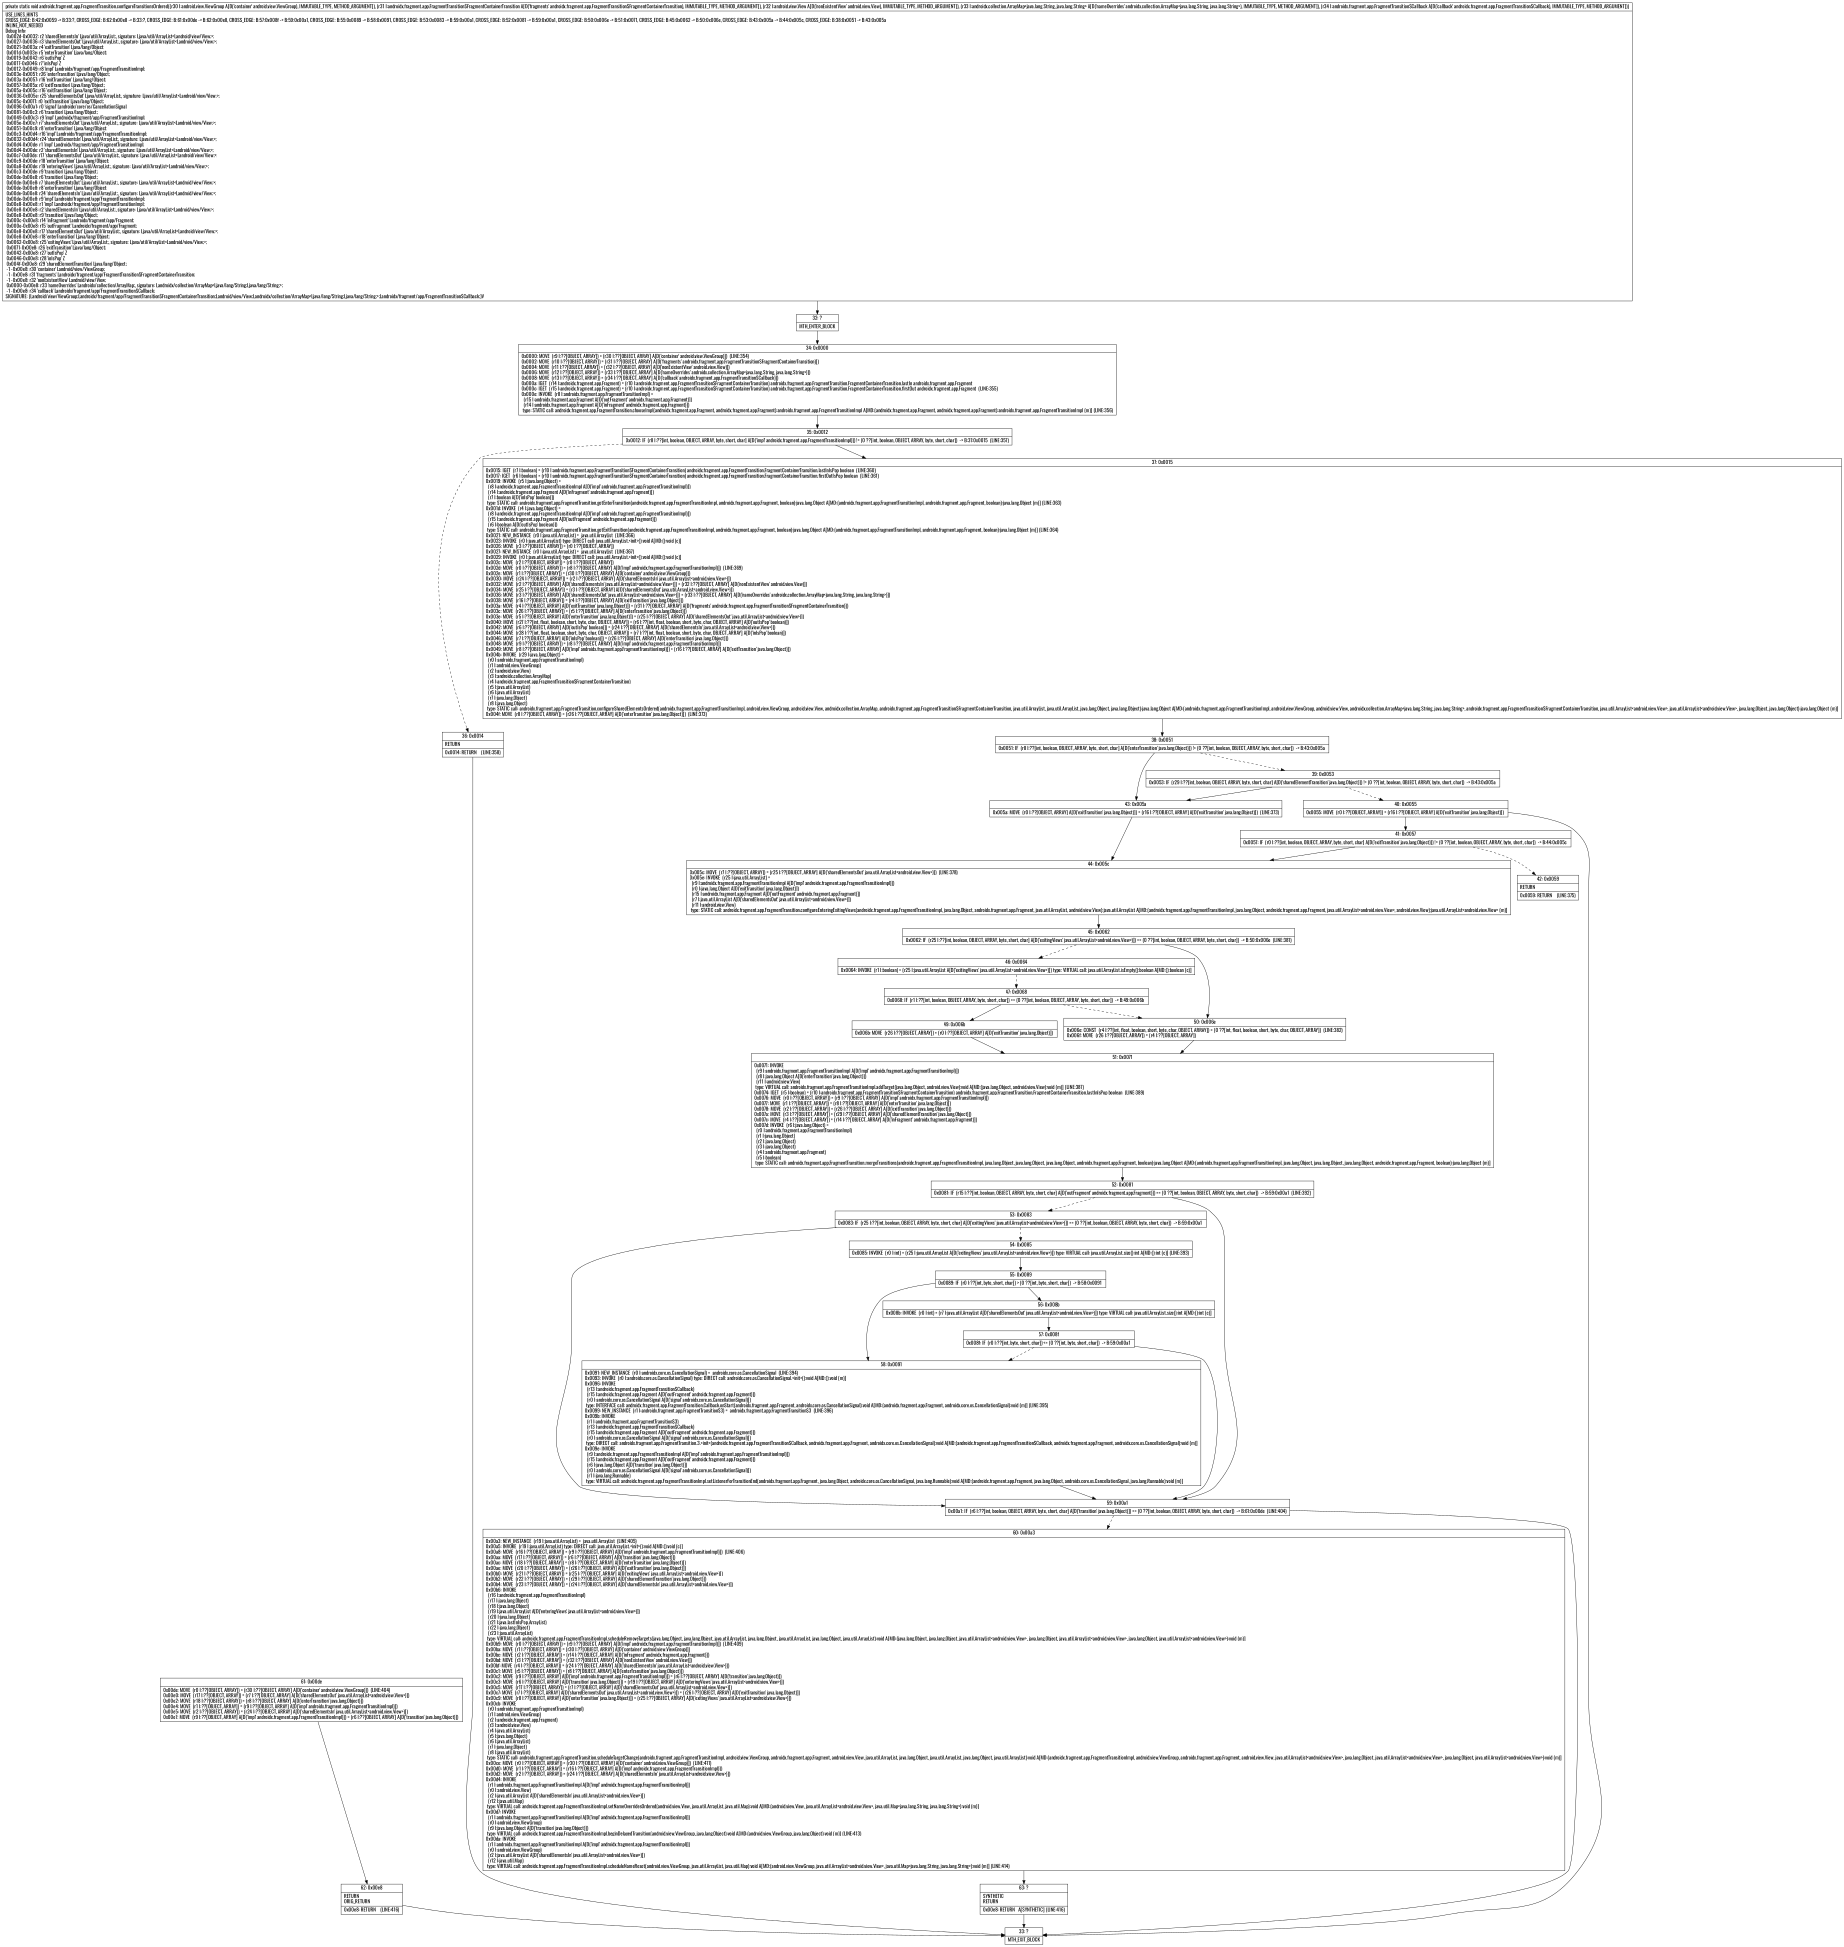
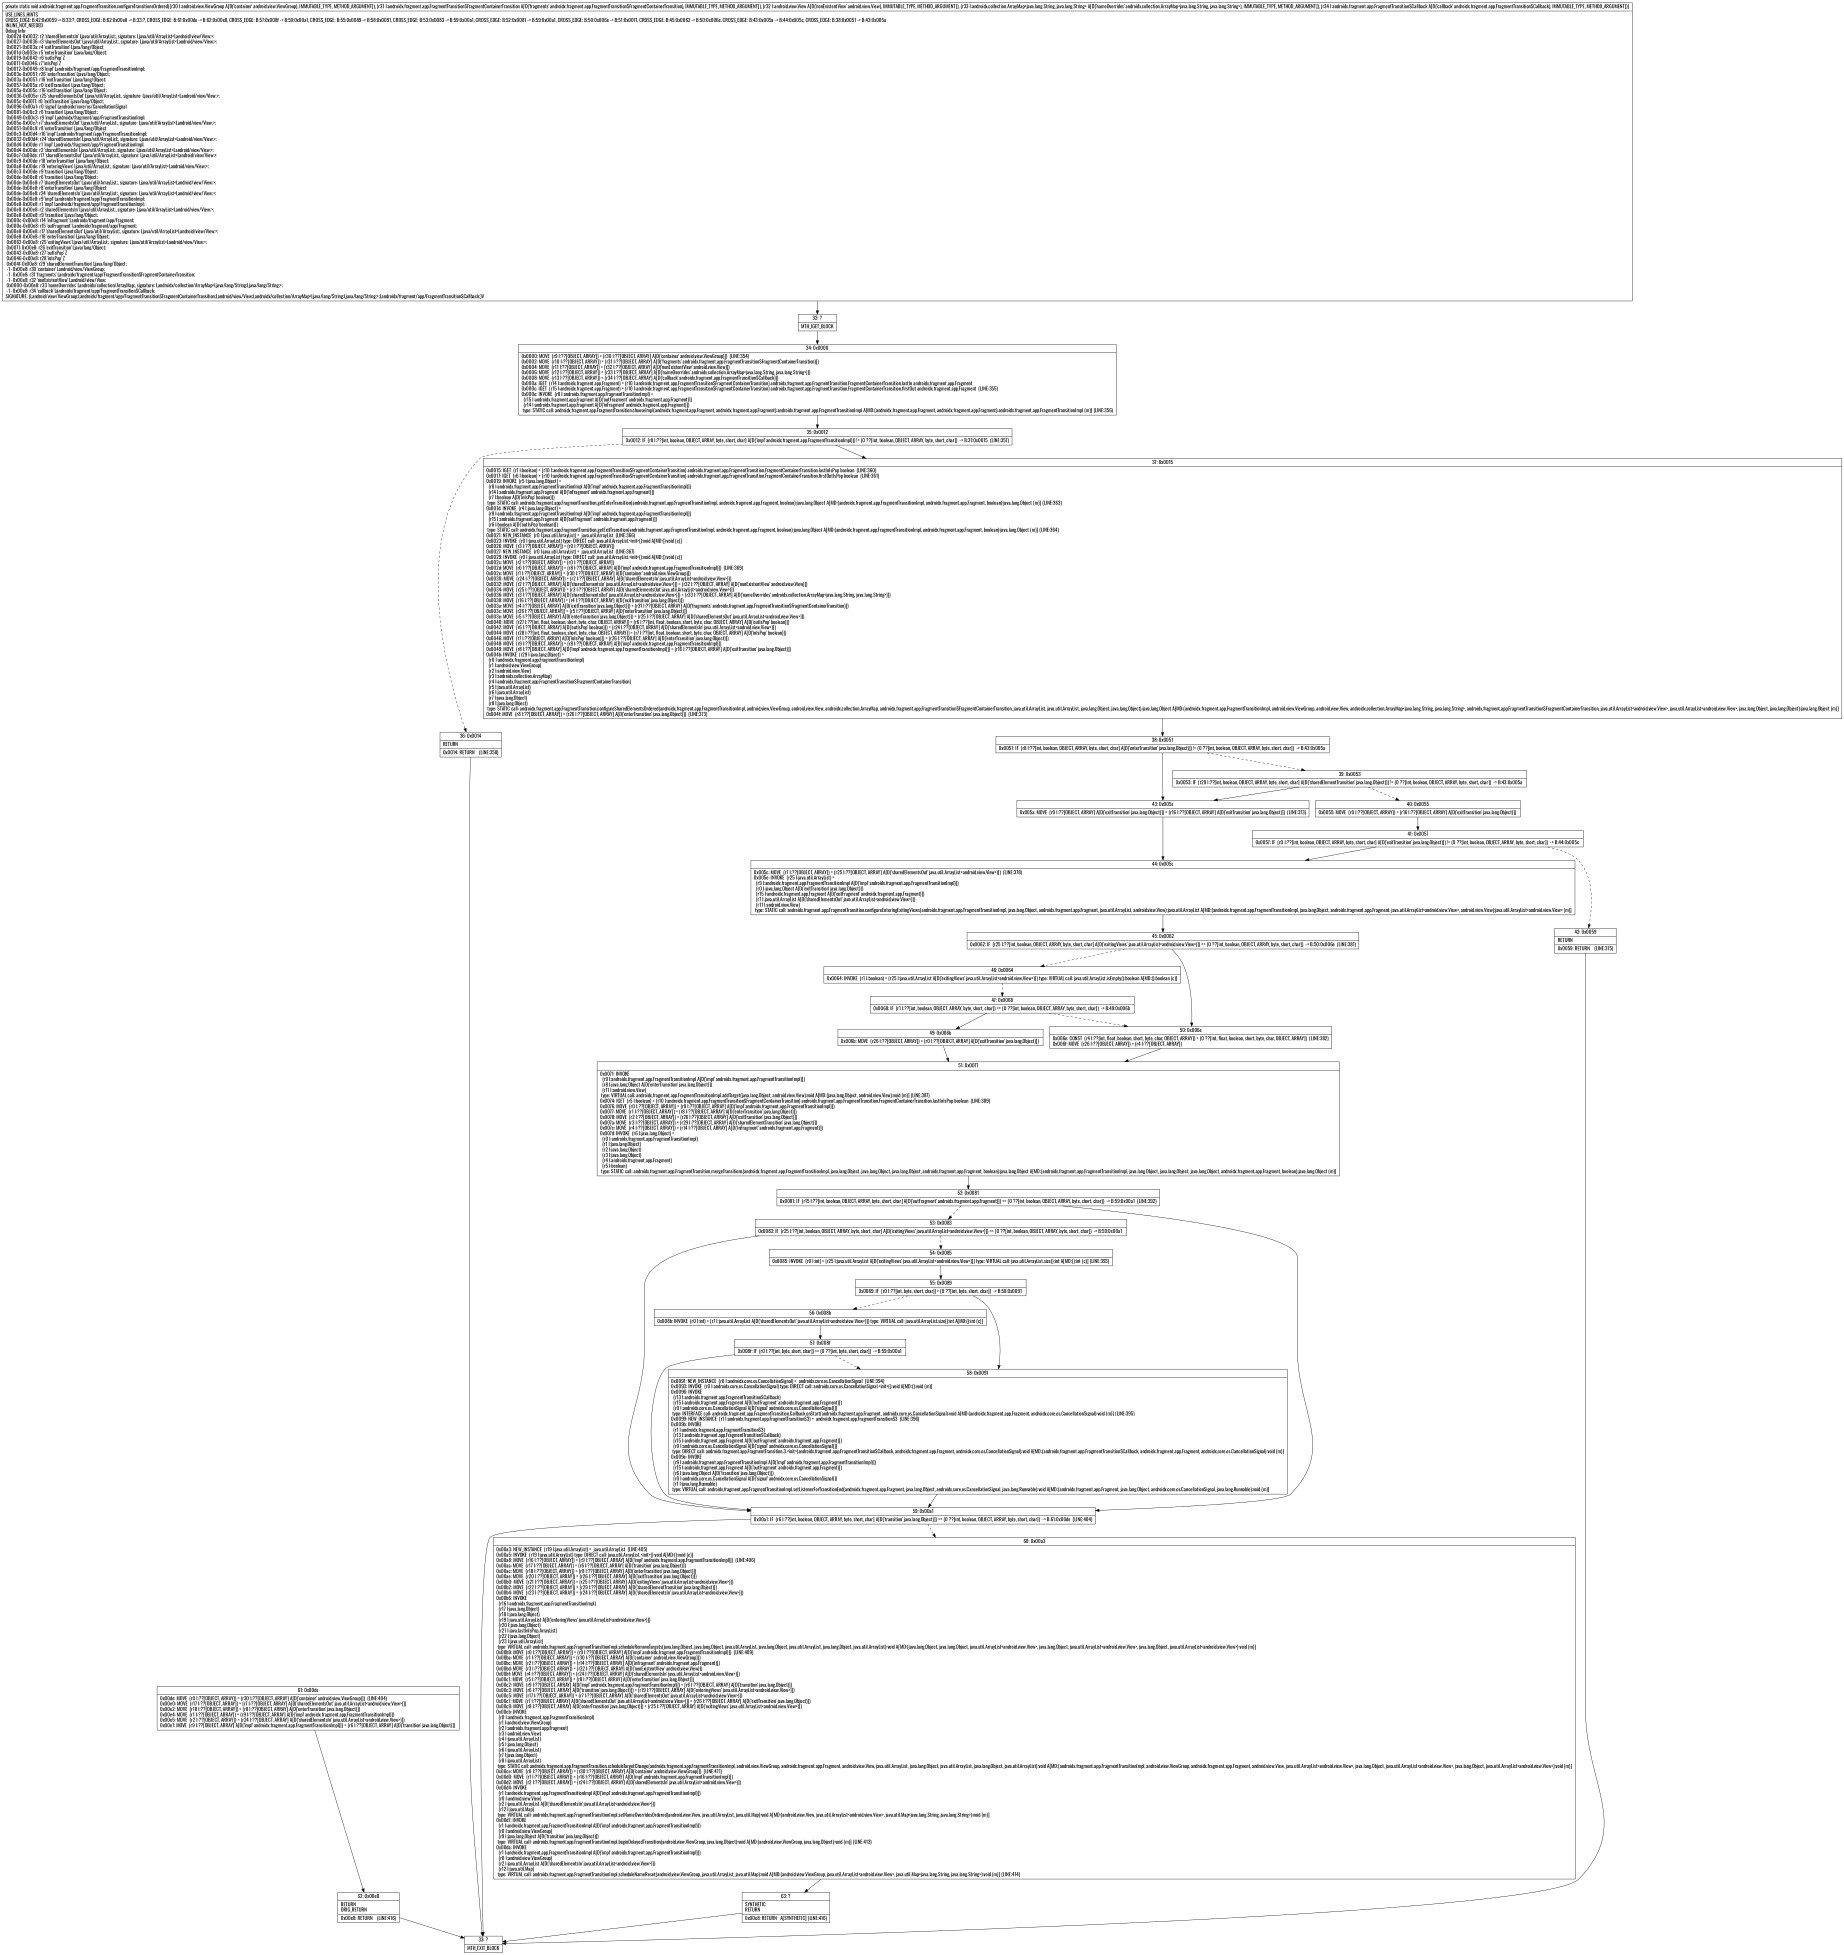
node "32: ?": text "MTH_ENTER_BLOCK" -> "MTH_IGET_BLOCK"
edge "55: 0x0089" -> "56: 0x008b": style solid -> dashed
edge "40: 0x0055" -> "33: ?": now "42: 0x0059" -> "33: ?"
